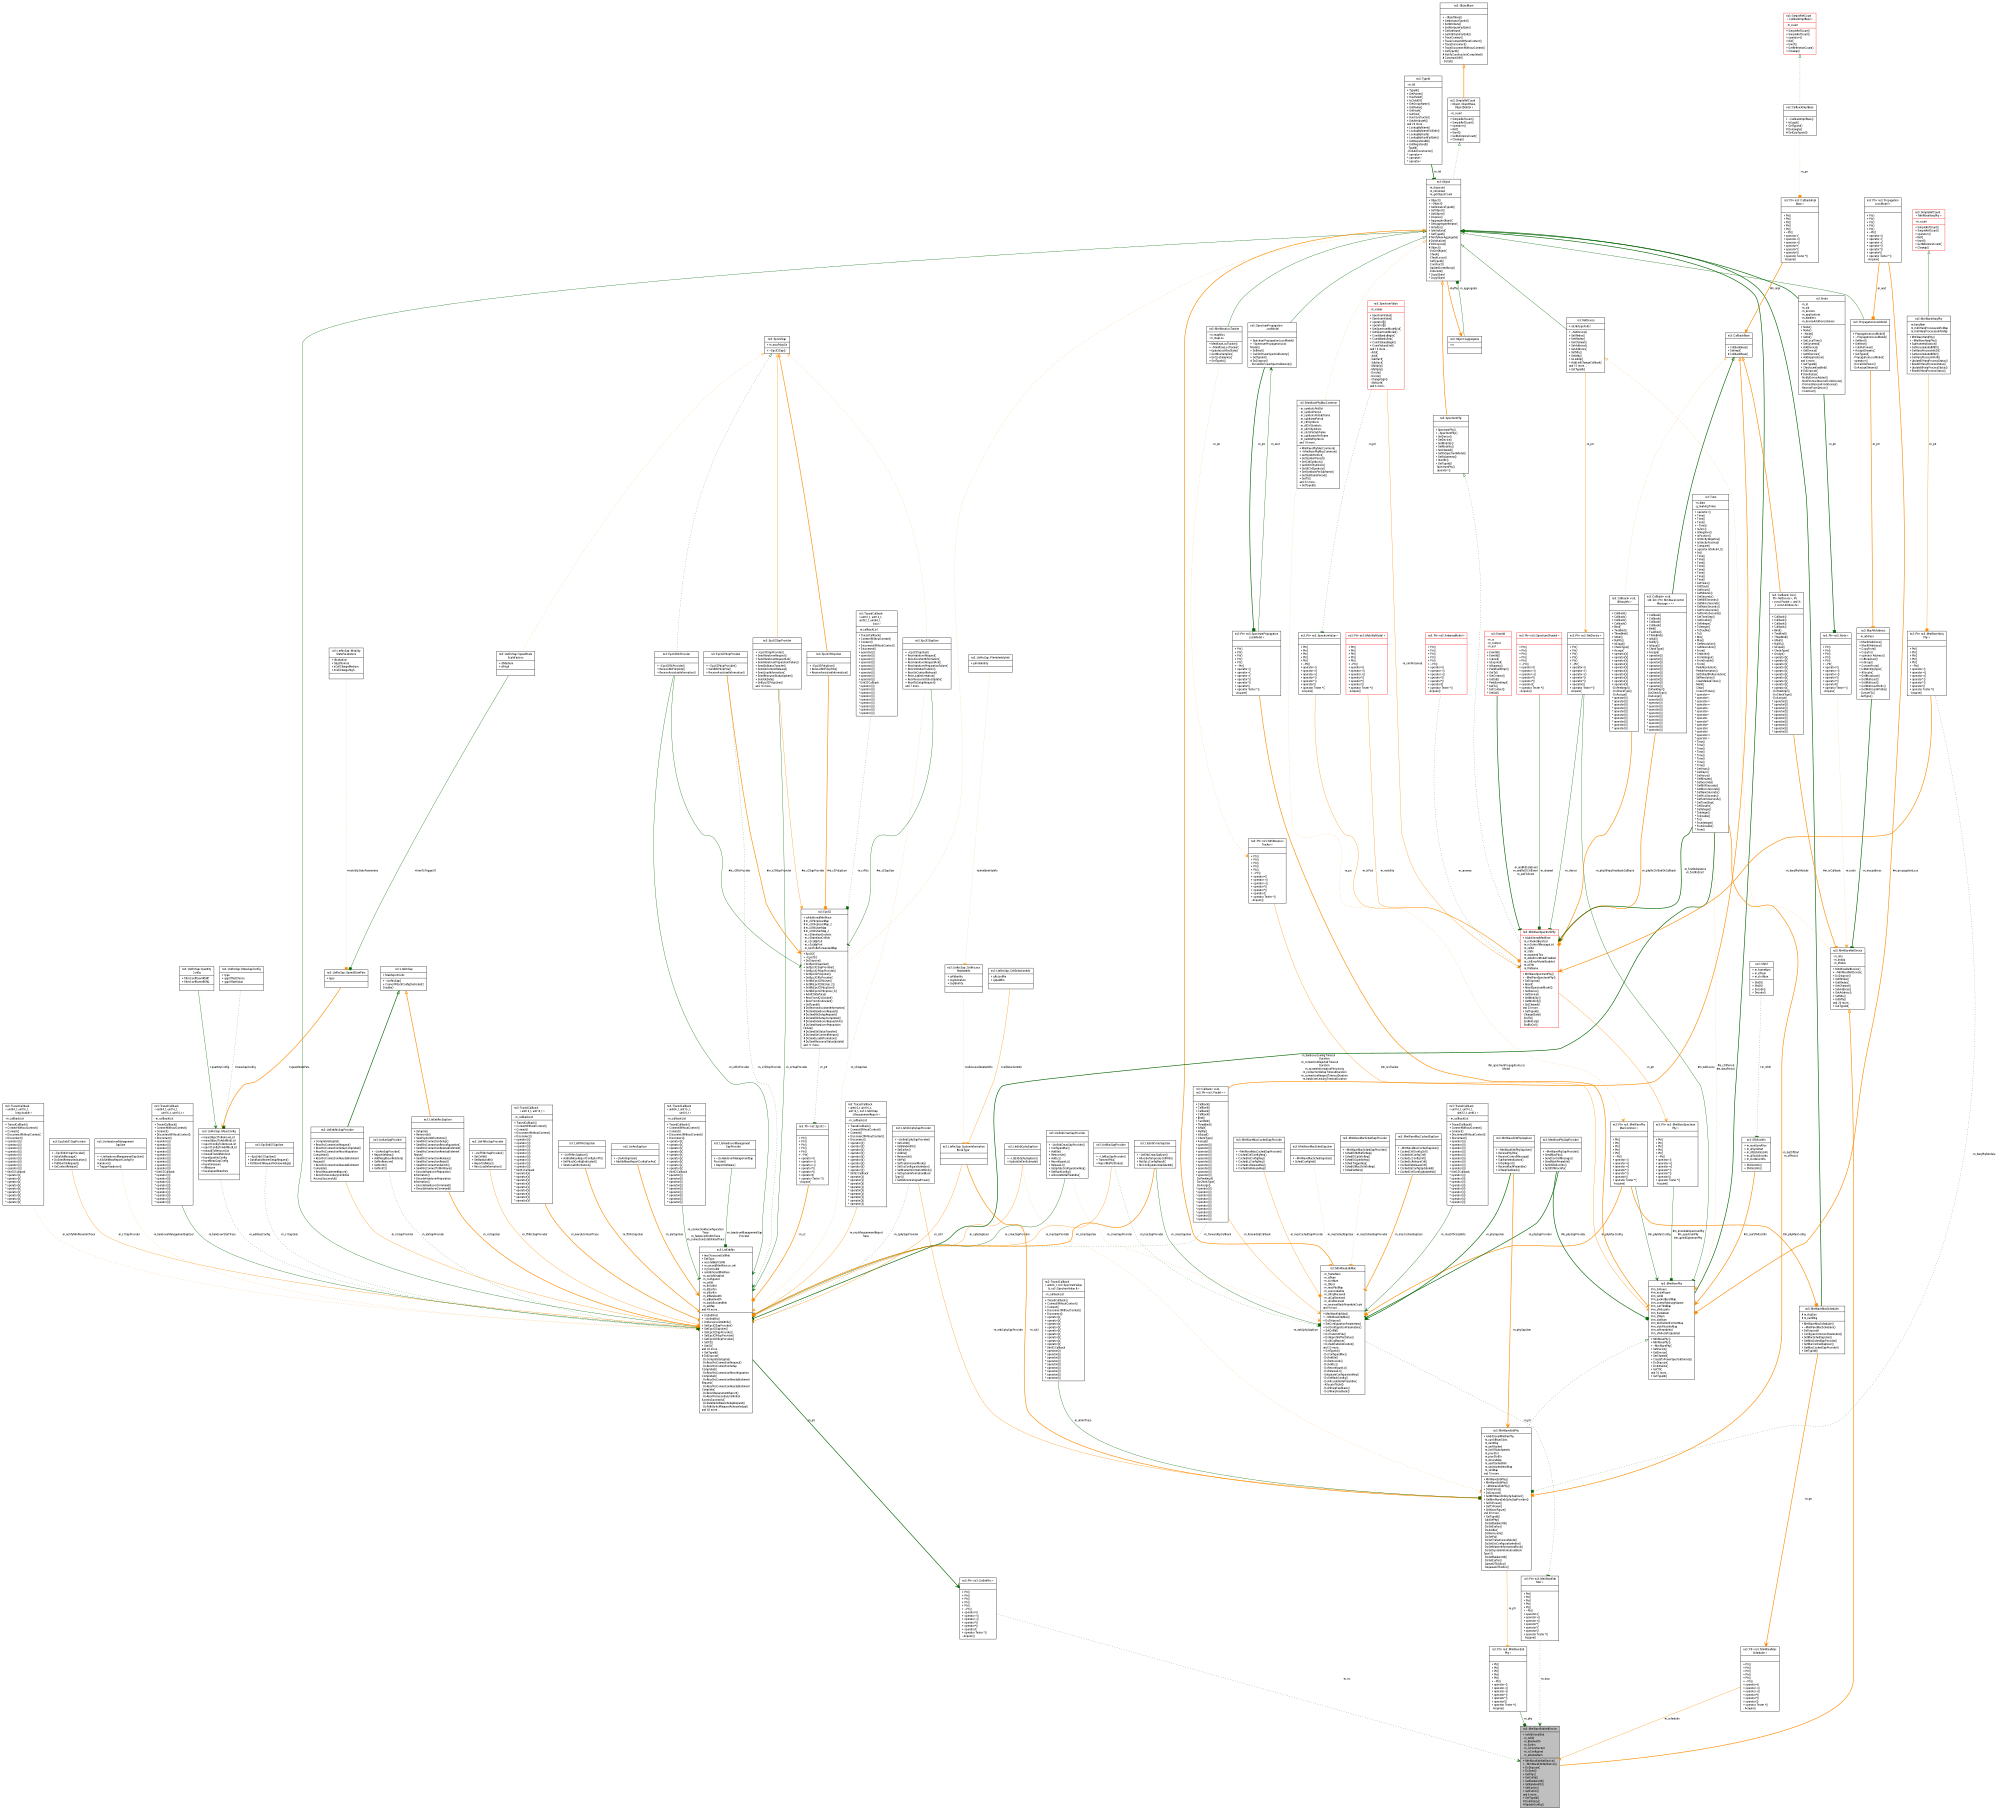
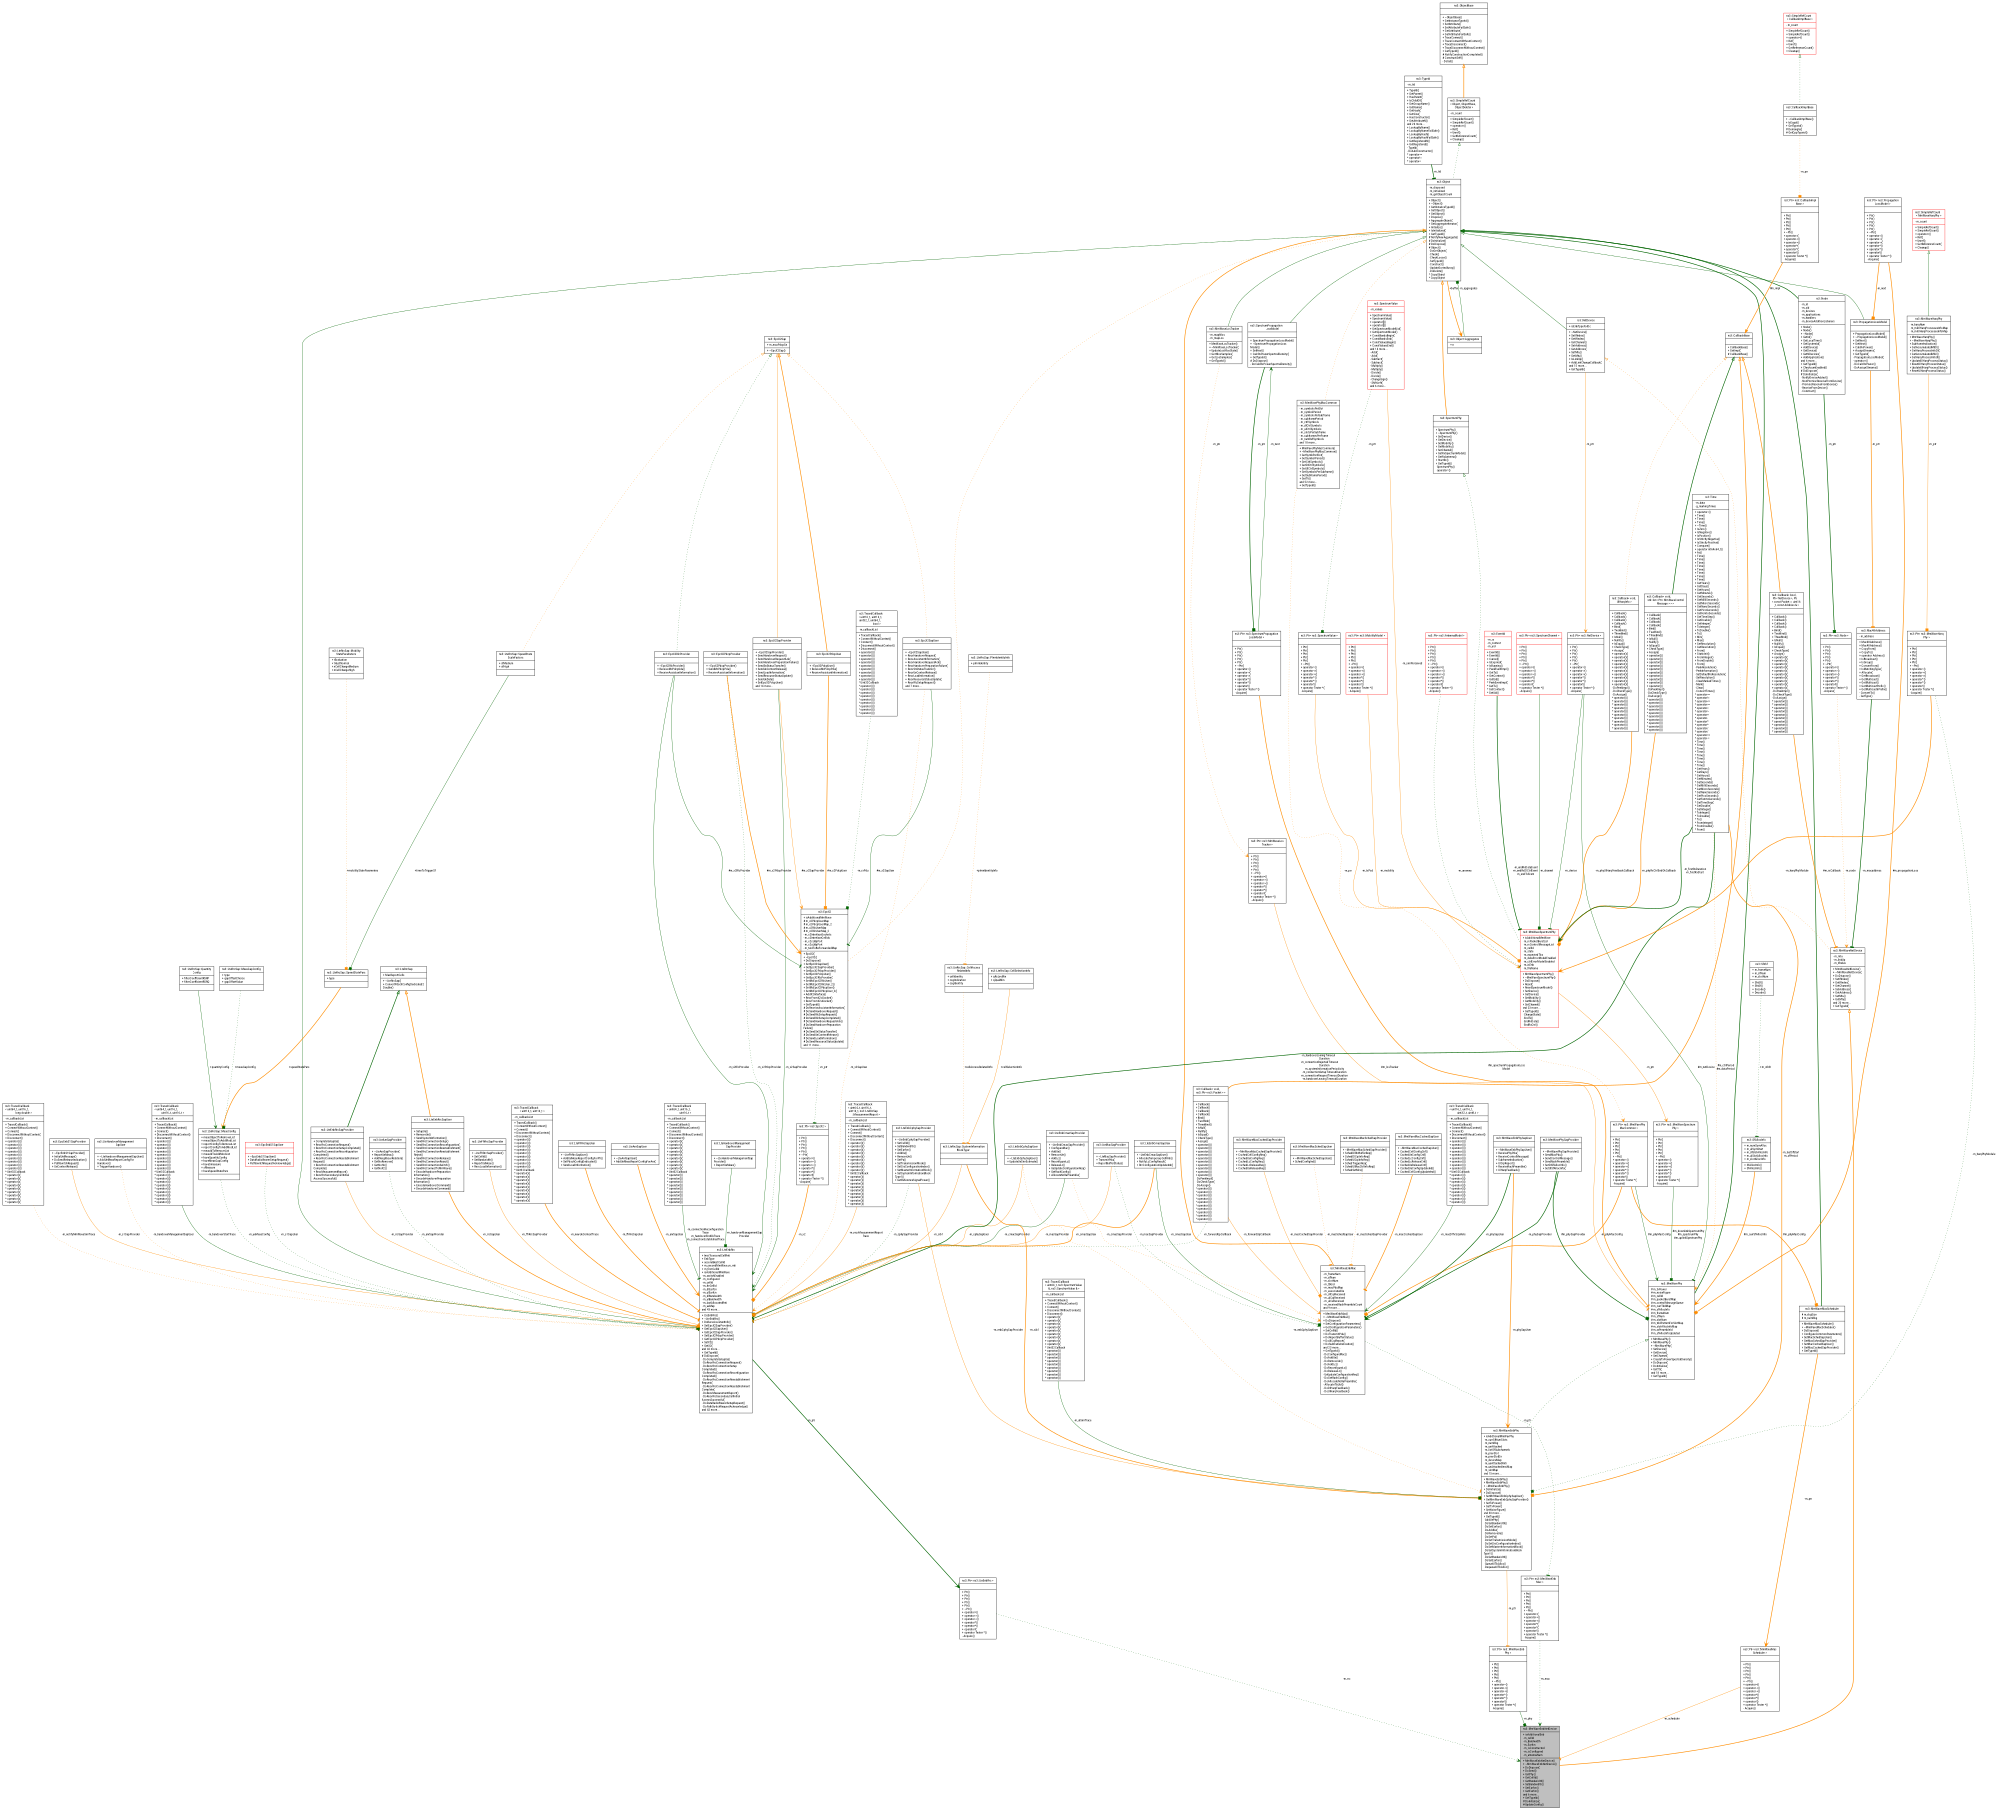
edge "ns3::SpectrumValue" -> "ns3::Ptr< ns3::SpectrumValue >": arrowhead tee -> box
node "ns3::EpcEnbS1SapUser": color black -> red
